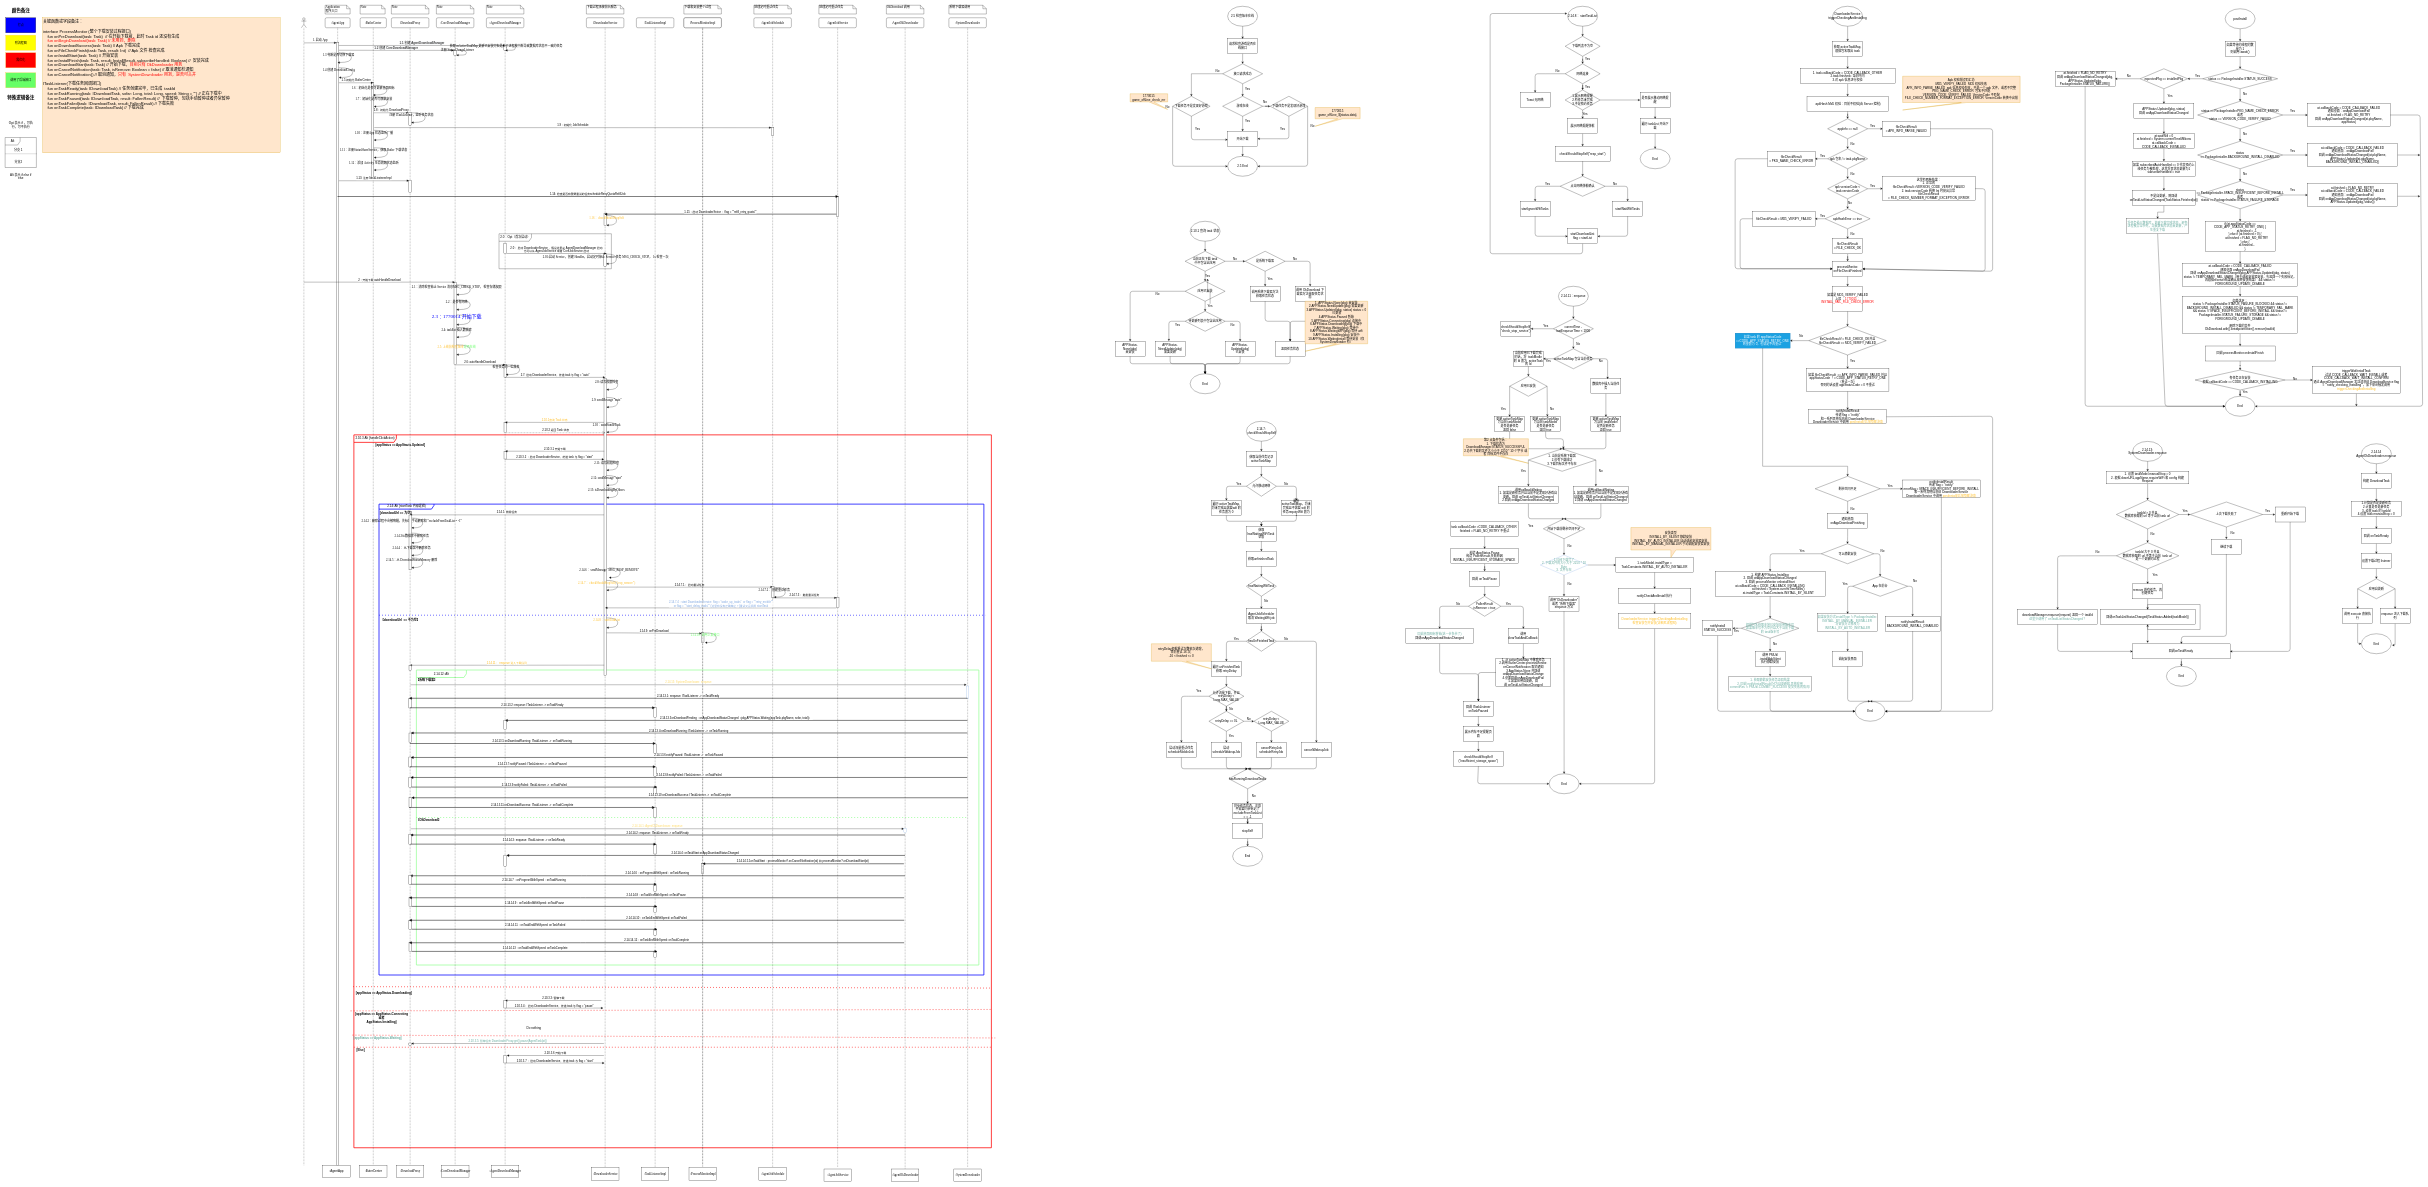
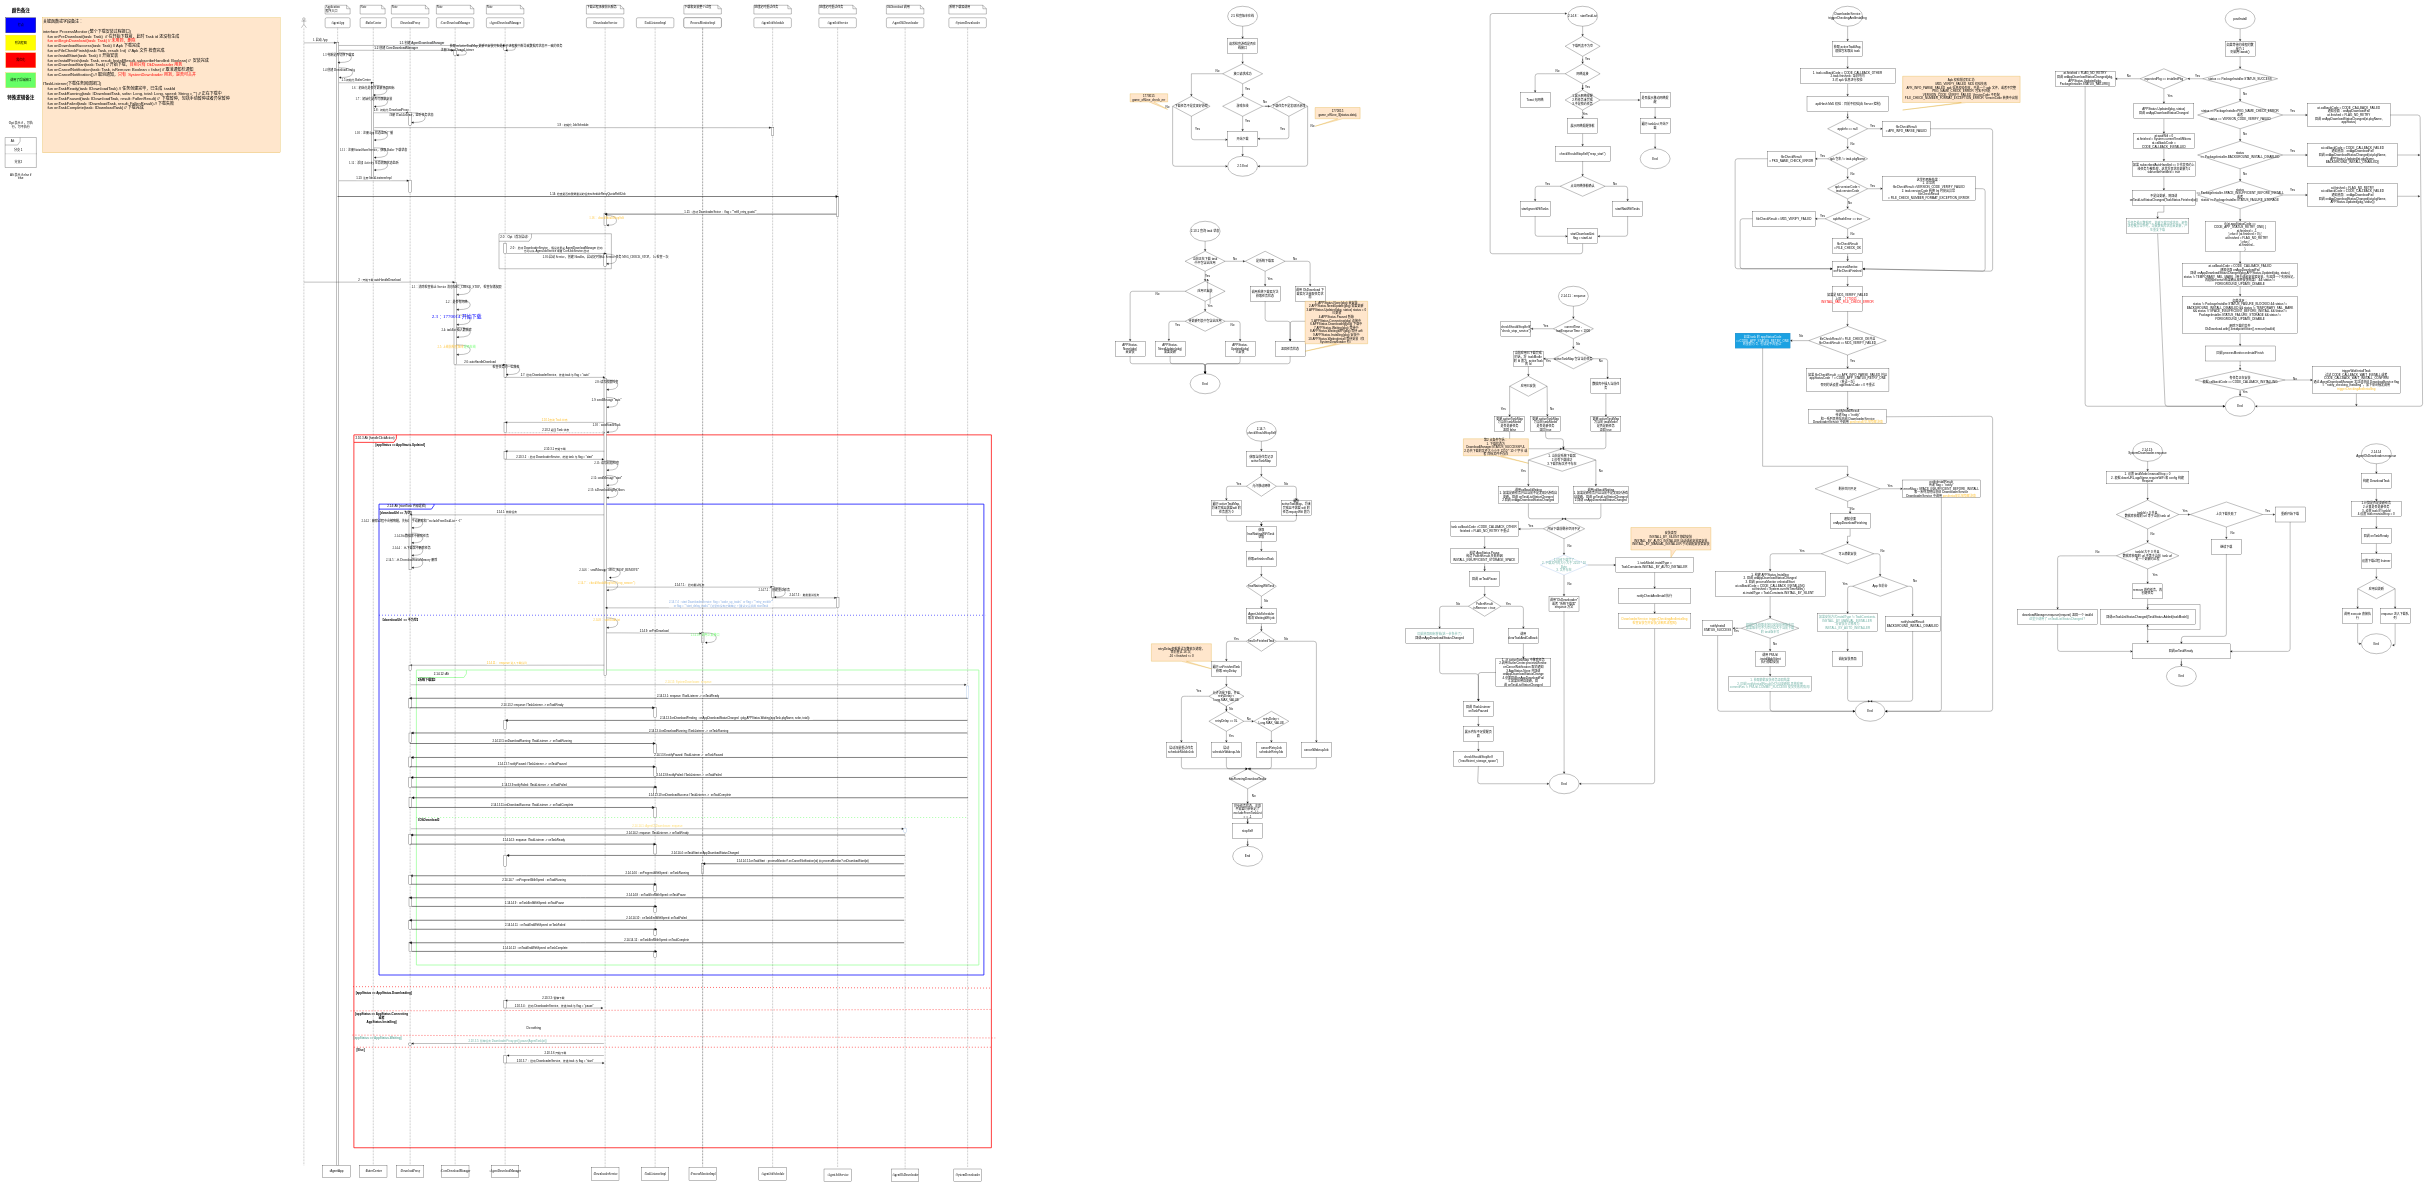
node "通知桌面 onAppDownloadFinishing": moved (1848, 521) -> (1850, 521)
edge "开始下载前剩余空间不足" -> "task callbackCode =CODE_CALLBACK_OTHER finished = FLAG_NO_RETRY 不重试": added
node "如果安装方式installType != PackageInstaller. INSTALL_BY_MANUAL_INSTALLER 将安装方式修改为 INSTALL_BY_AUTO_INSTALLER": label "如果安装方式installType != PackageInstaller. INSTALL_BY_MANUAL_INSTALLER 将安装方式修改为 INSTALL_BY_AUTO_INSTALLER" -> "如果安装方式installType != TaskConstants. INSTALL_BY_MANUAL_INSTALLER 将安装方式修改为 INSTALL_BY_AUTO_INSTALLER"
